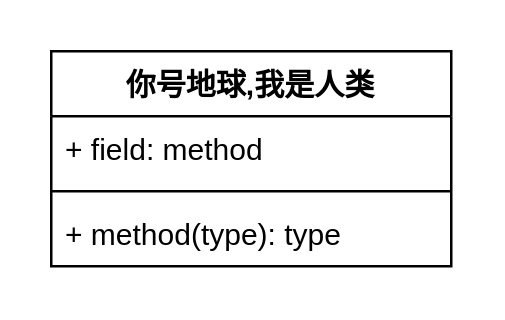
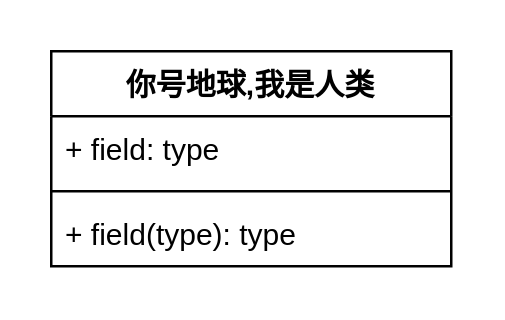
node "+ field: method": label "+ field: method" -> "+ field: type"
node "+ method(type): type": label "+ method(type): type" -> "+ field(type): type"
